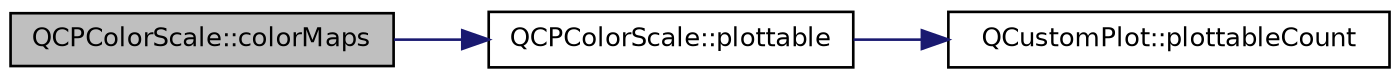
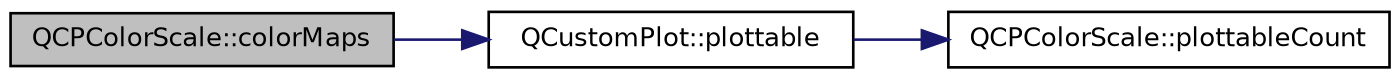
node "QCPColorScale::plottable": label "QCPColorScale::plottable" -> "QCustomPlot::plottable"
node "QCustomPlot::plottableCount": label "QCustomPlot::plottableCount" -> "QCPColorScale::plottableCount"
